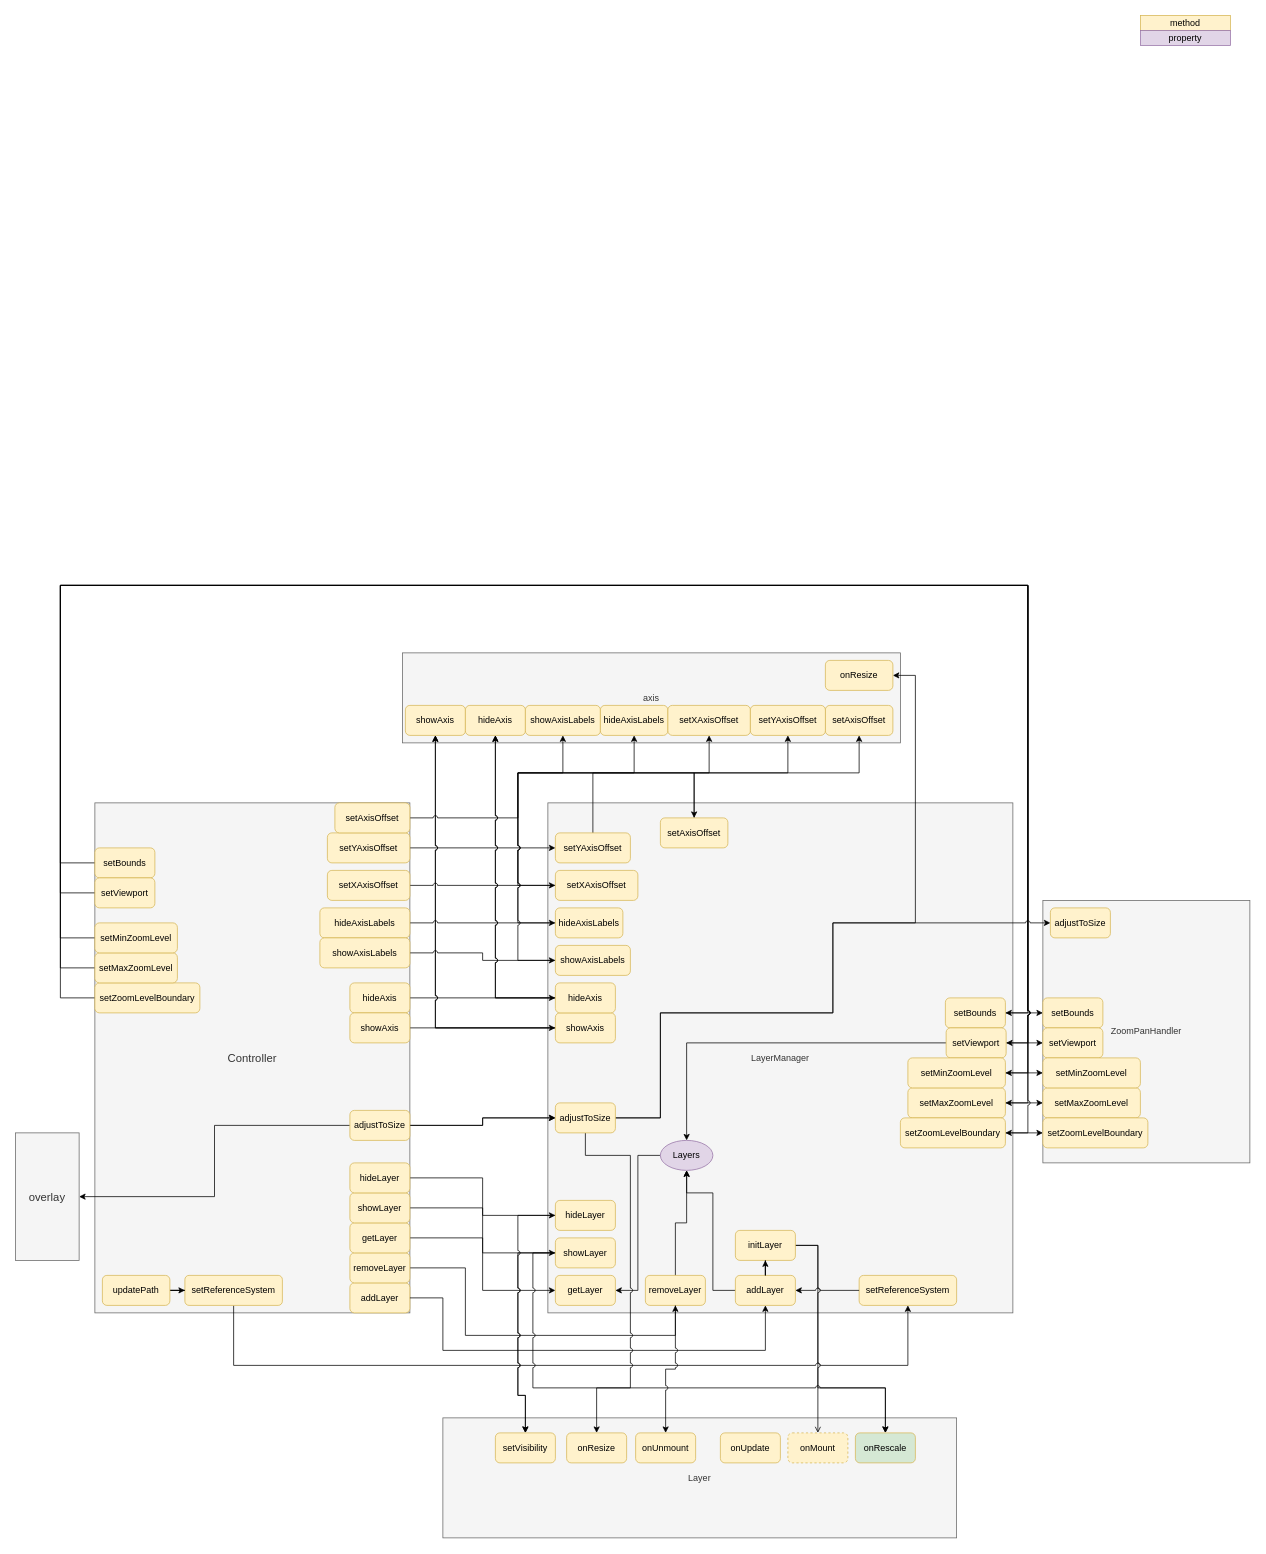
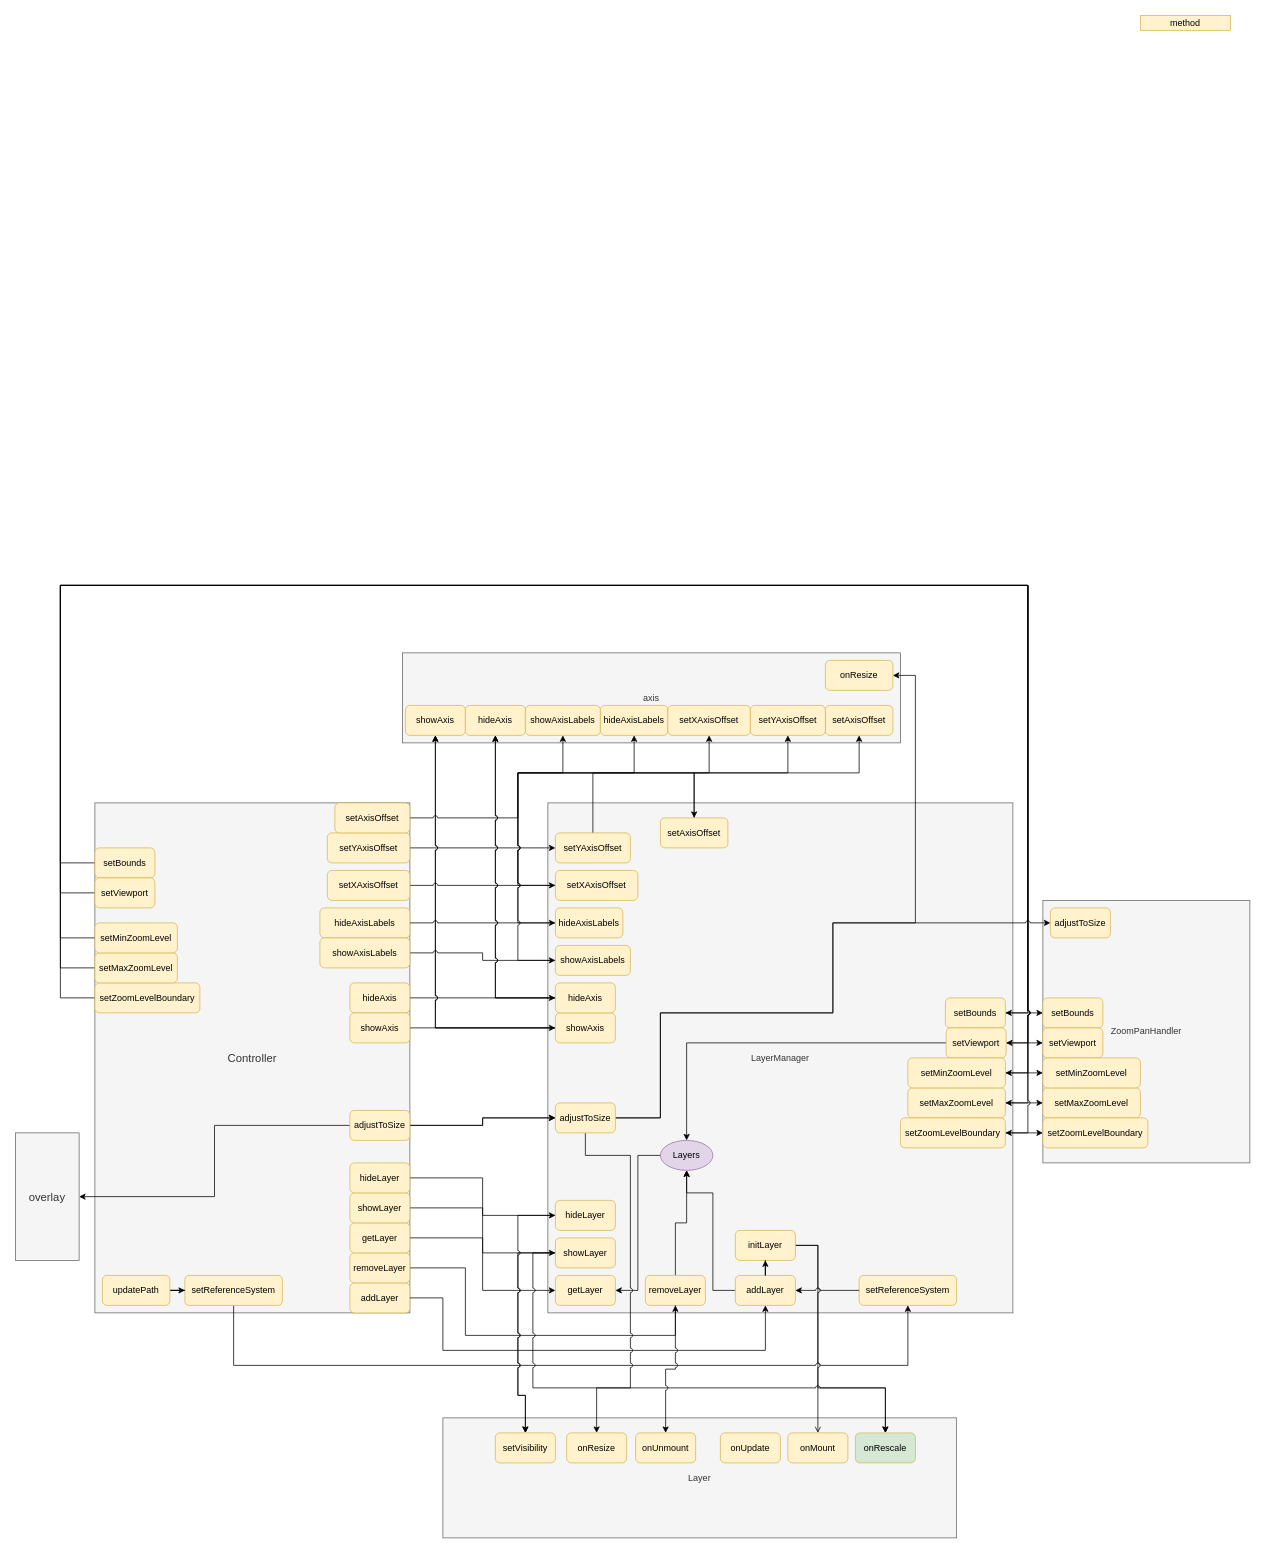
node "property": removed
node "onMount": style dashed -> solid
